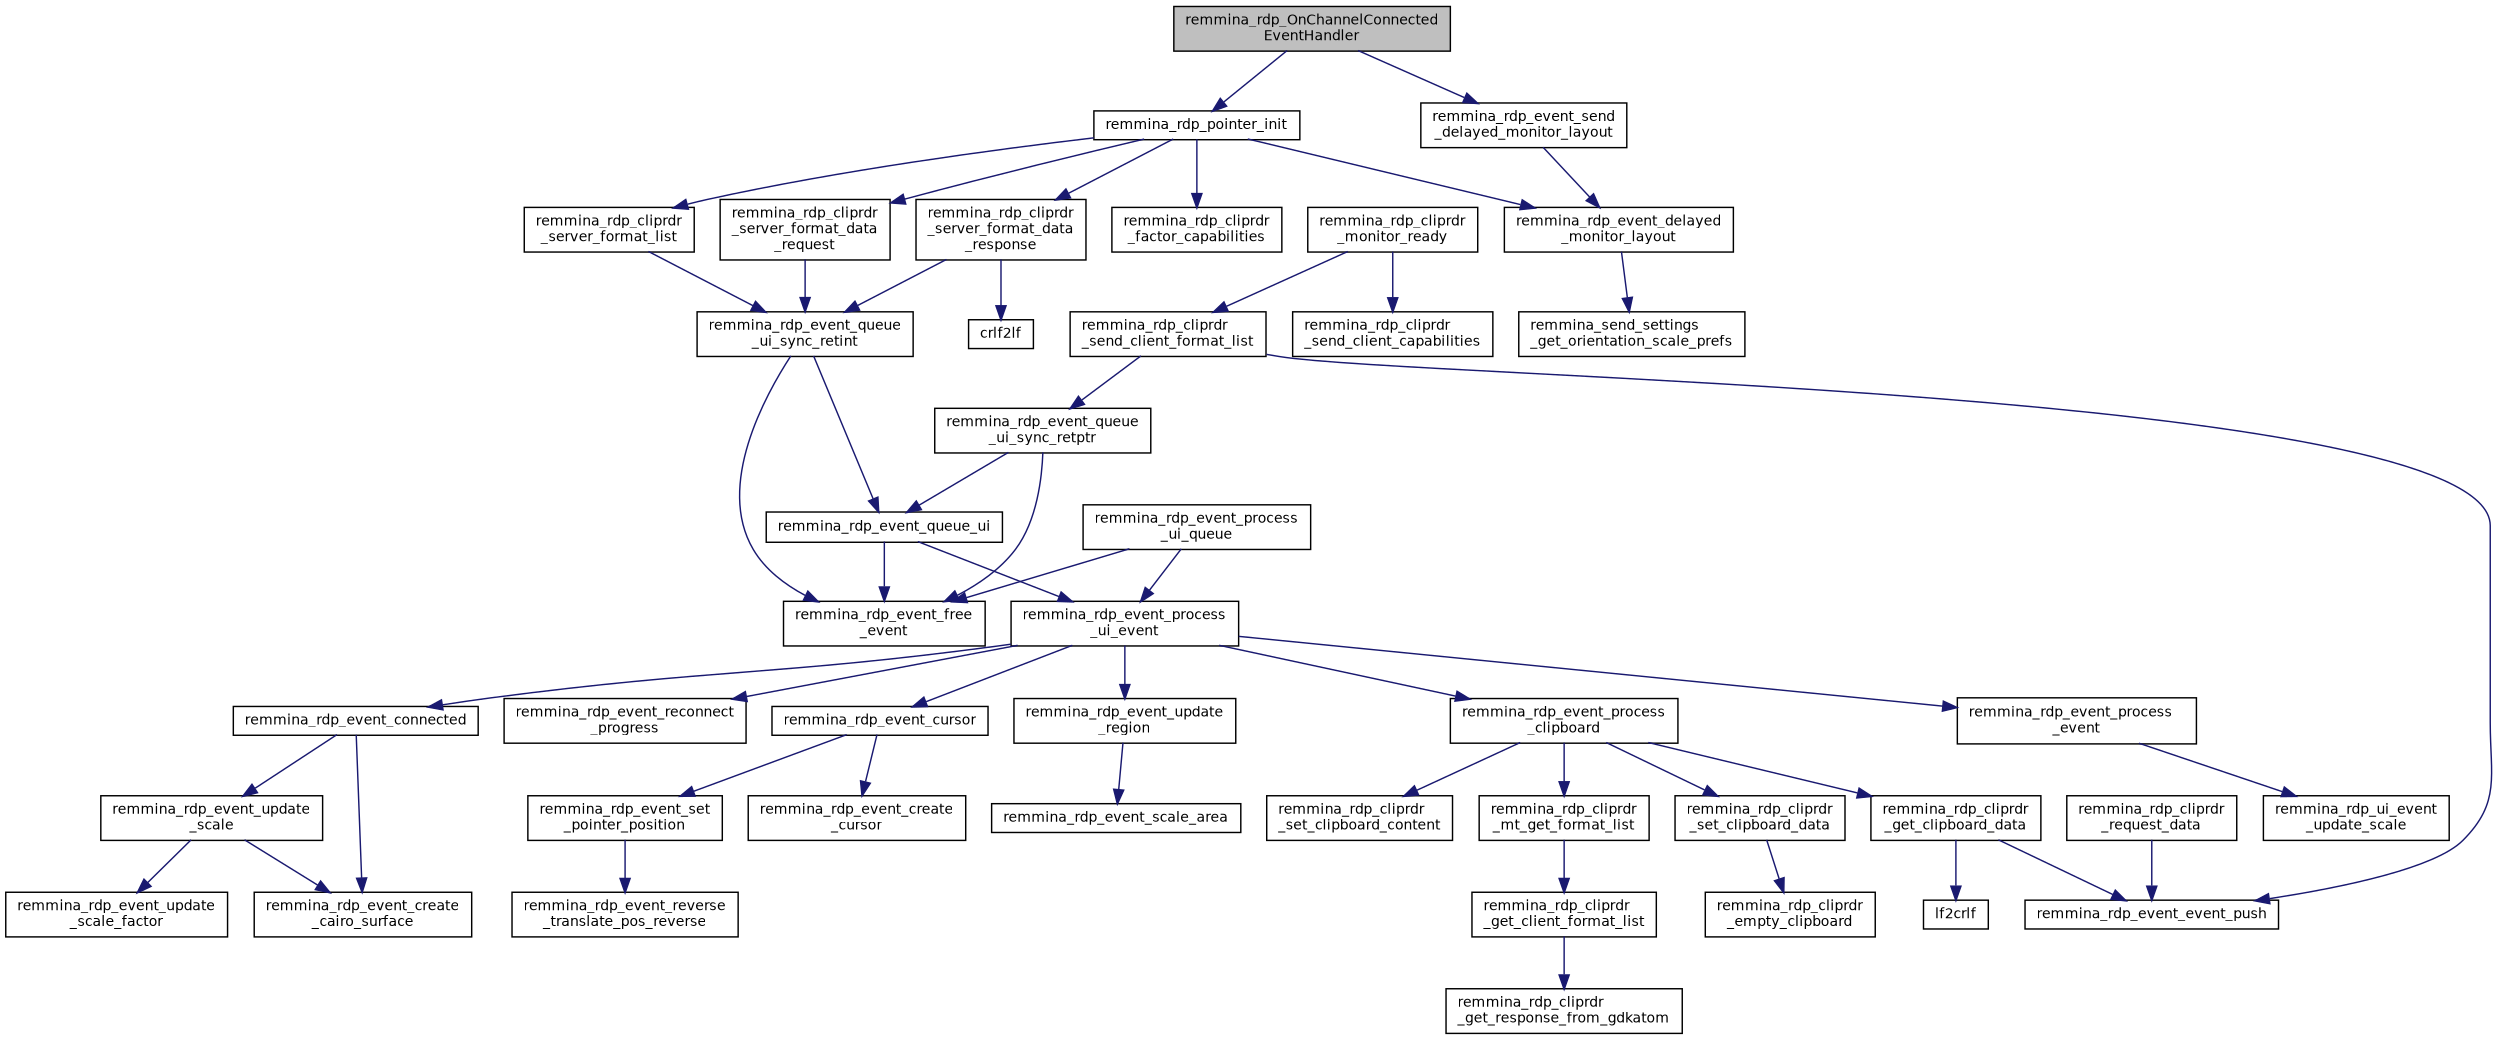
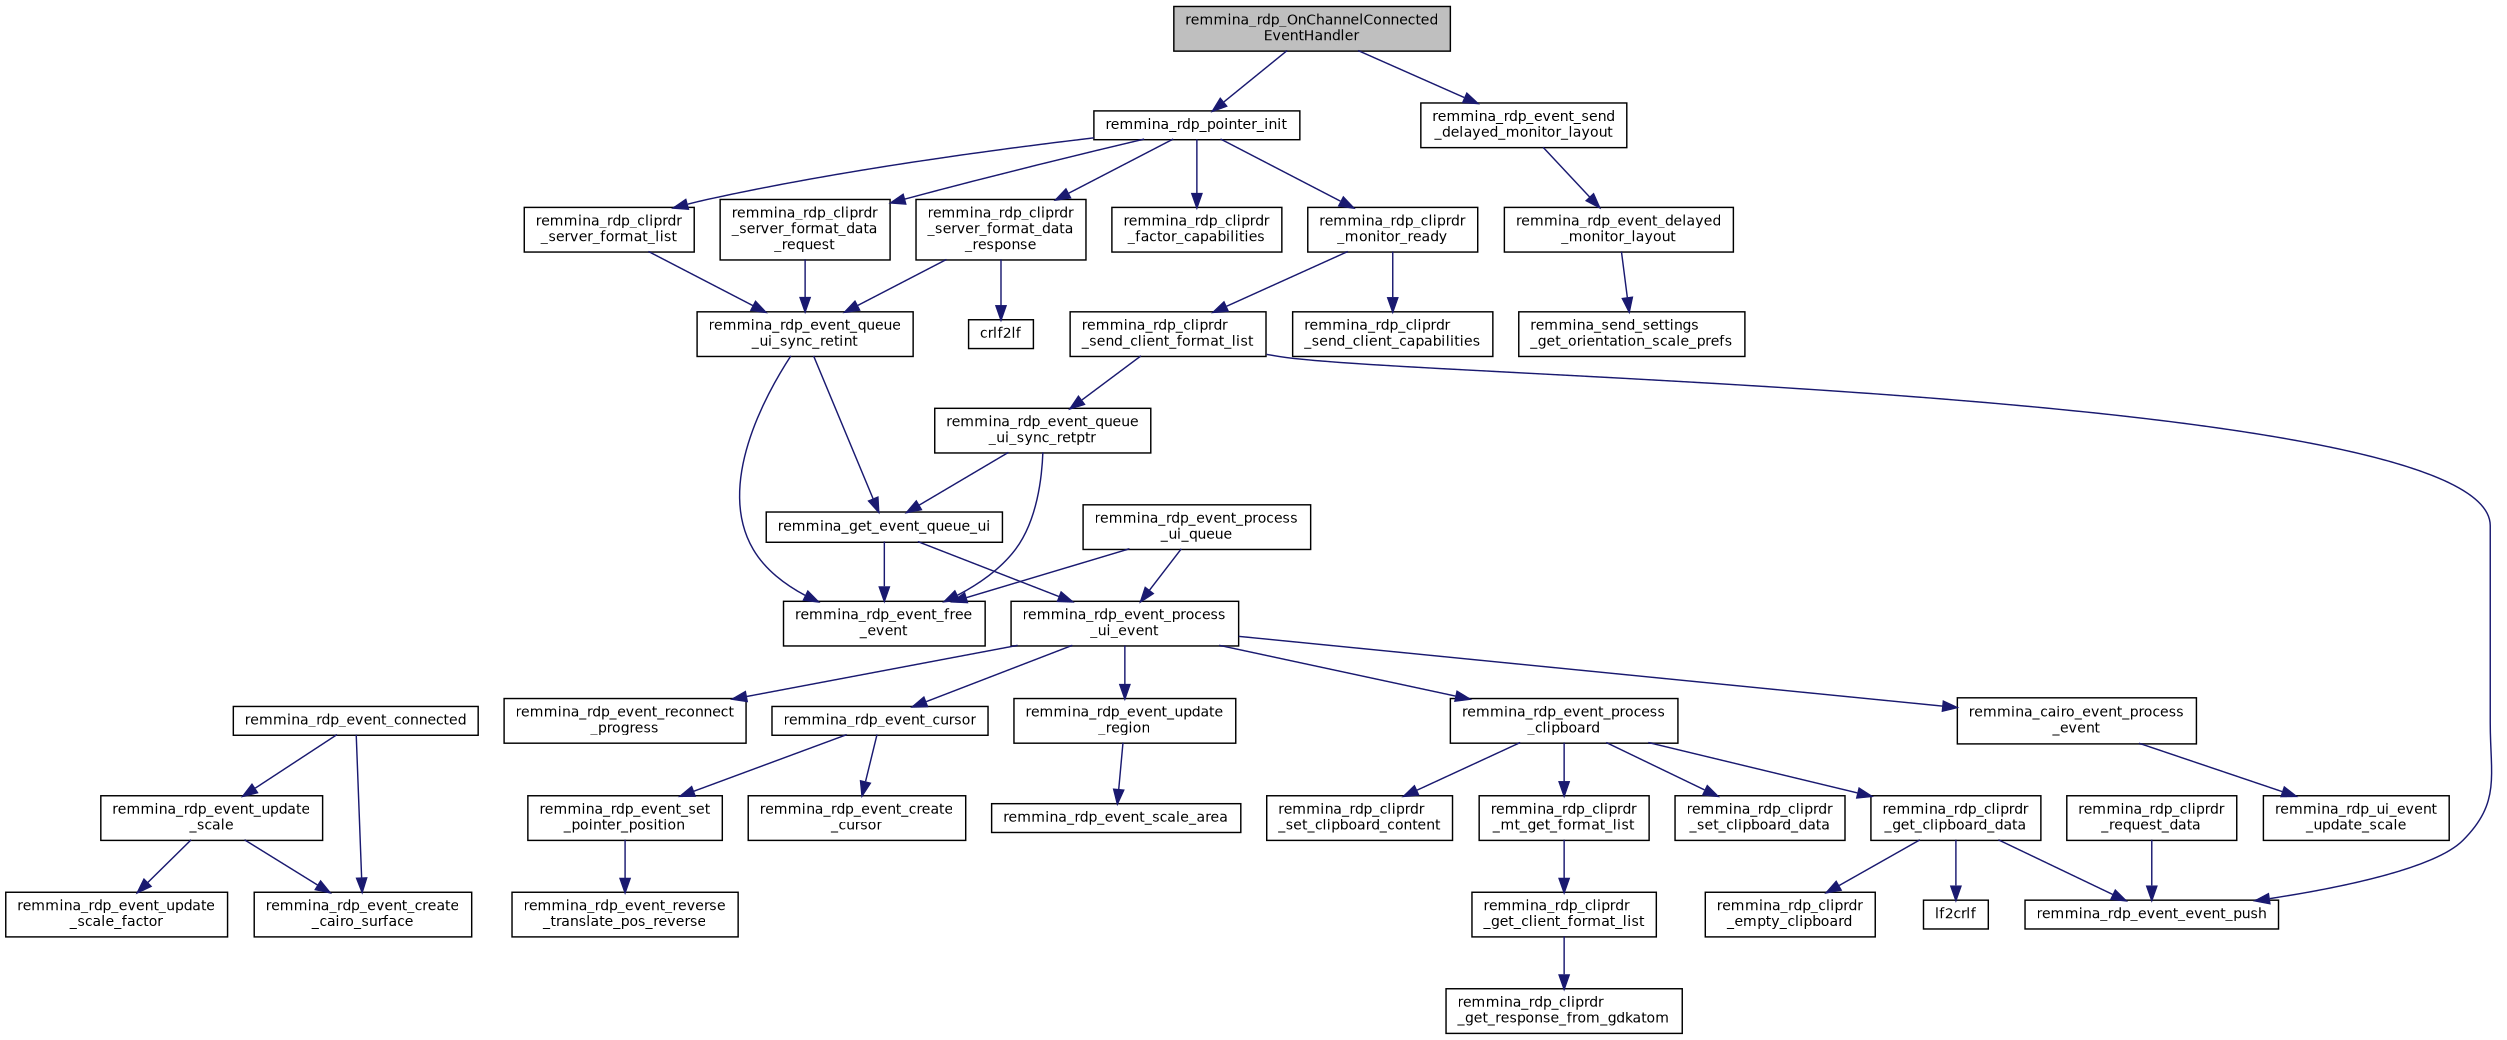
edge "remmina_rdp_pointer_init" -> "remmina_rdp_event_delayed _monitor_layout": now "remmina_rdp_pointer_init" -> "remmina_rdp_cliprdr _monitor_ready"
node "remmina_rdp_event_queue_ui": label "remmina_rdp_event_queue_ui" -> "remmina_get_event_queue_ui"
edge "remmina_rdp_event_process _ui_event" -> "remmina_rdp_event_connected": removed
node "remmina_rdp_event_process _event": label "remmina_rdp_event_process _event" -> "remmina_cairo_event_process _event"
edge "remmina_rdp_cliprdr _set_clipboard_data" -> "remmina_rdp_cliprdr _empty_clipboard": now "remmina_rdp_cliprdr _get_clipboard_data" -> "remmina_rdp_cliprdr _empty_clipboard"
